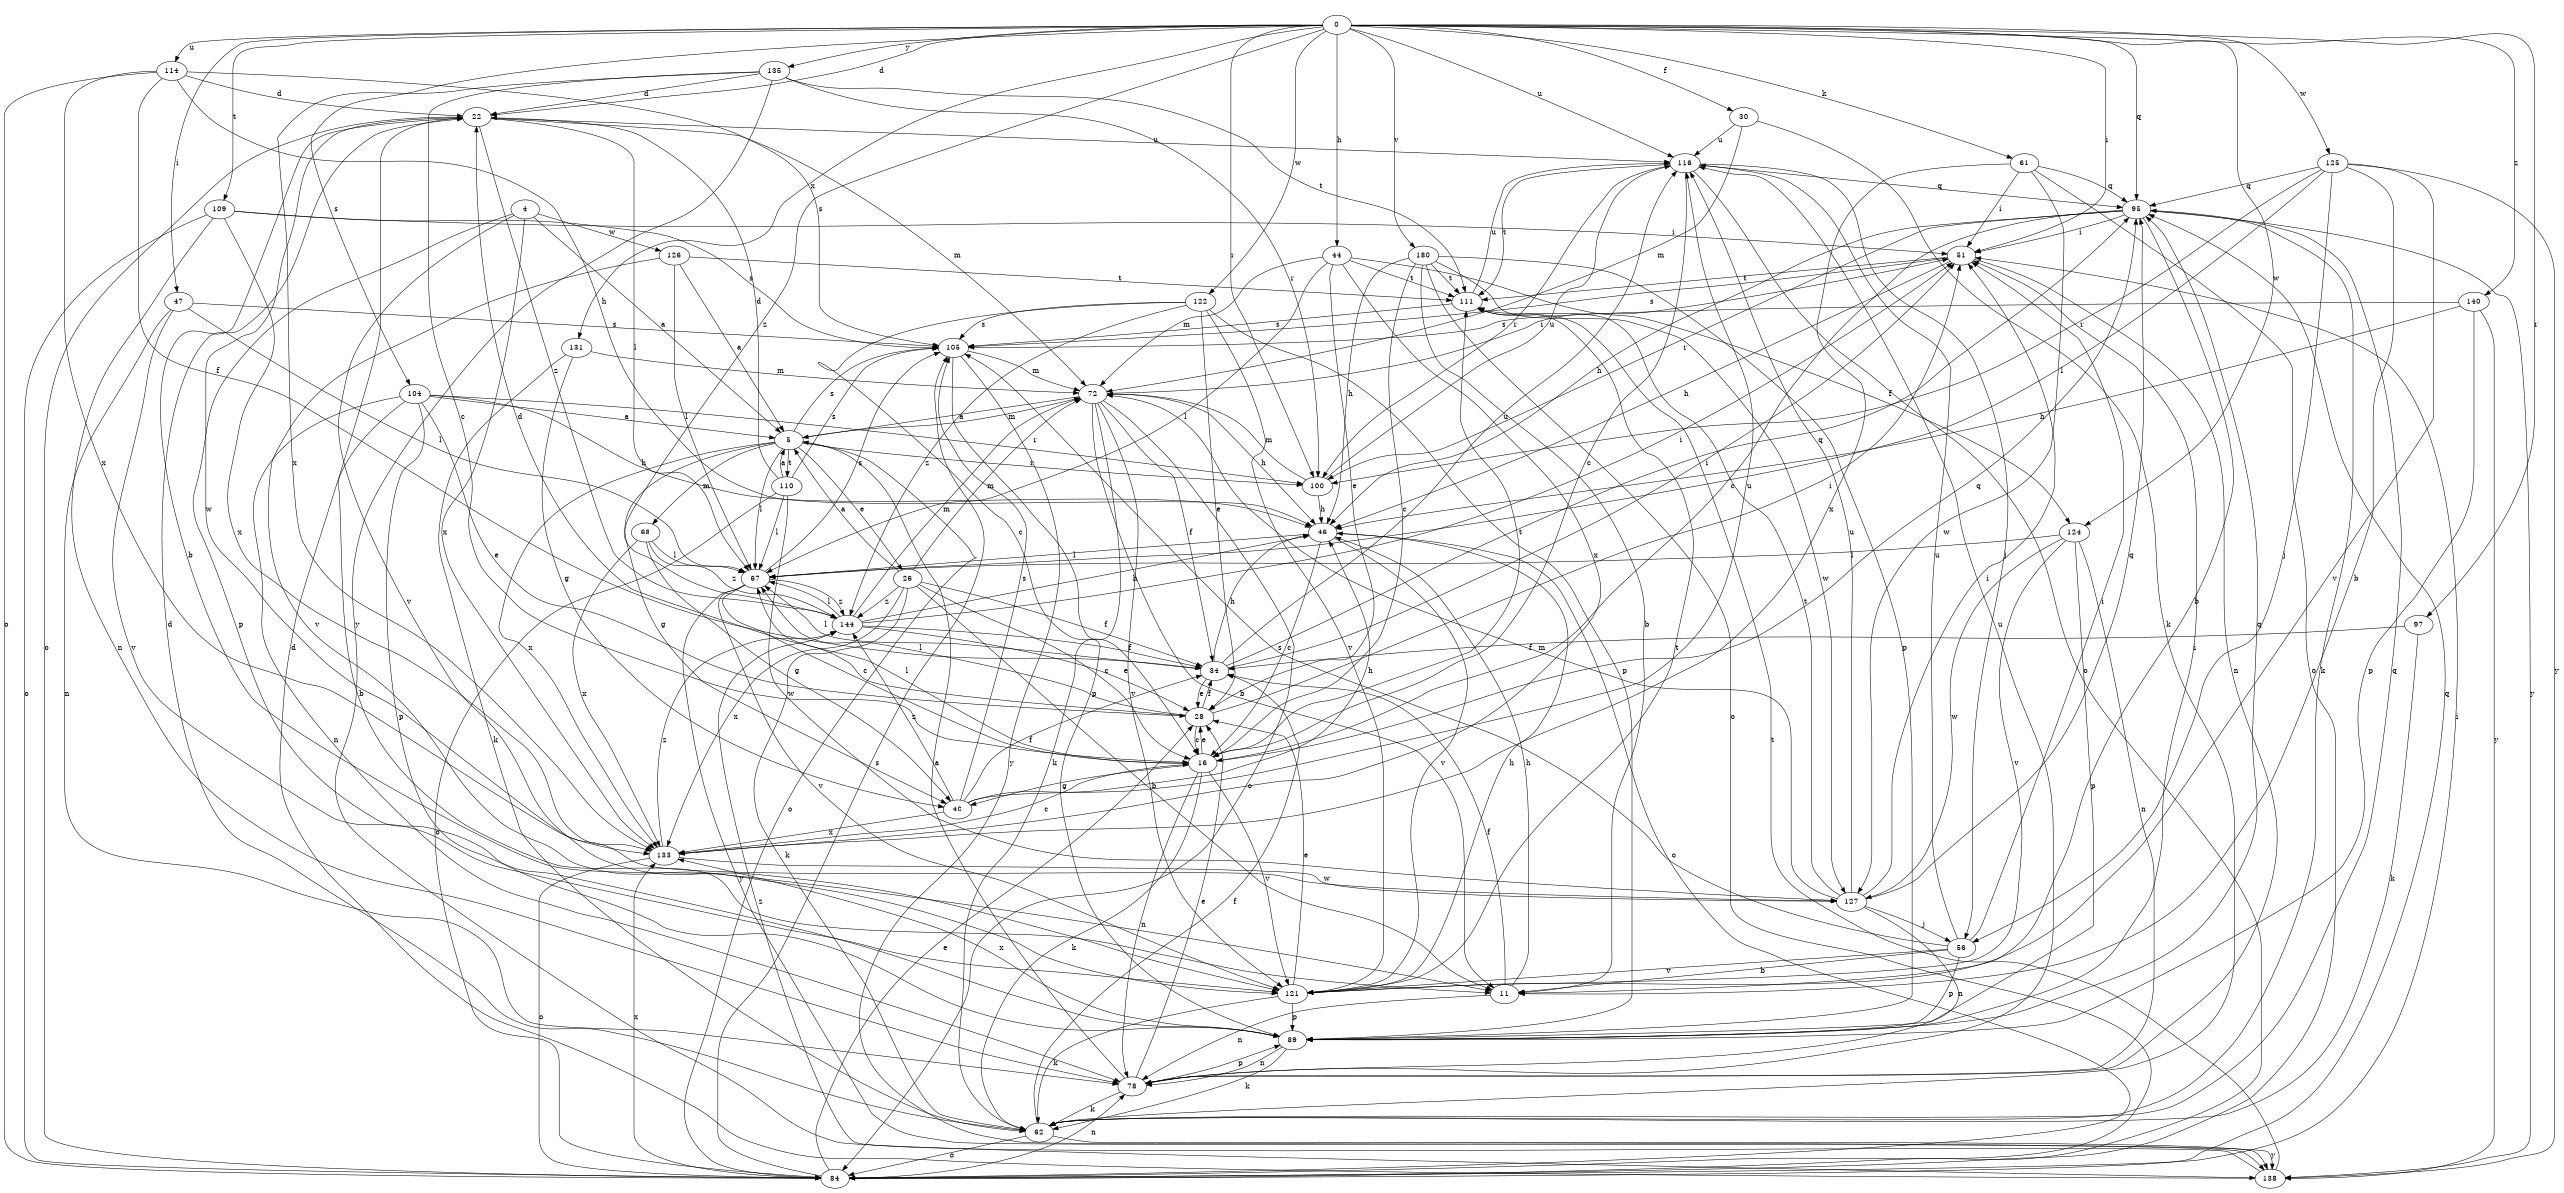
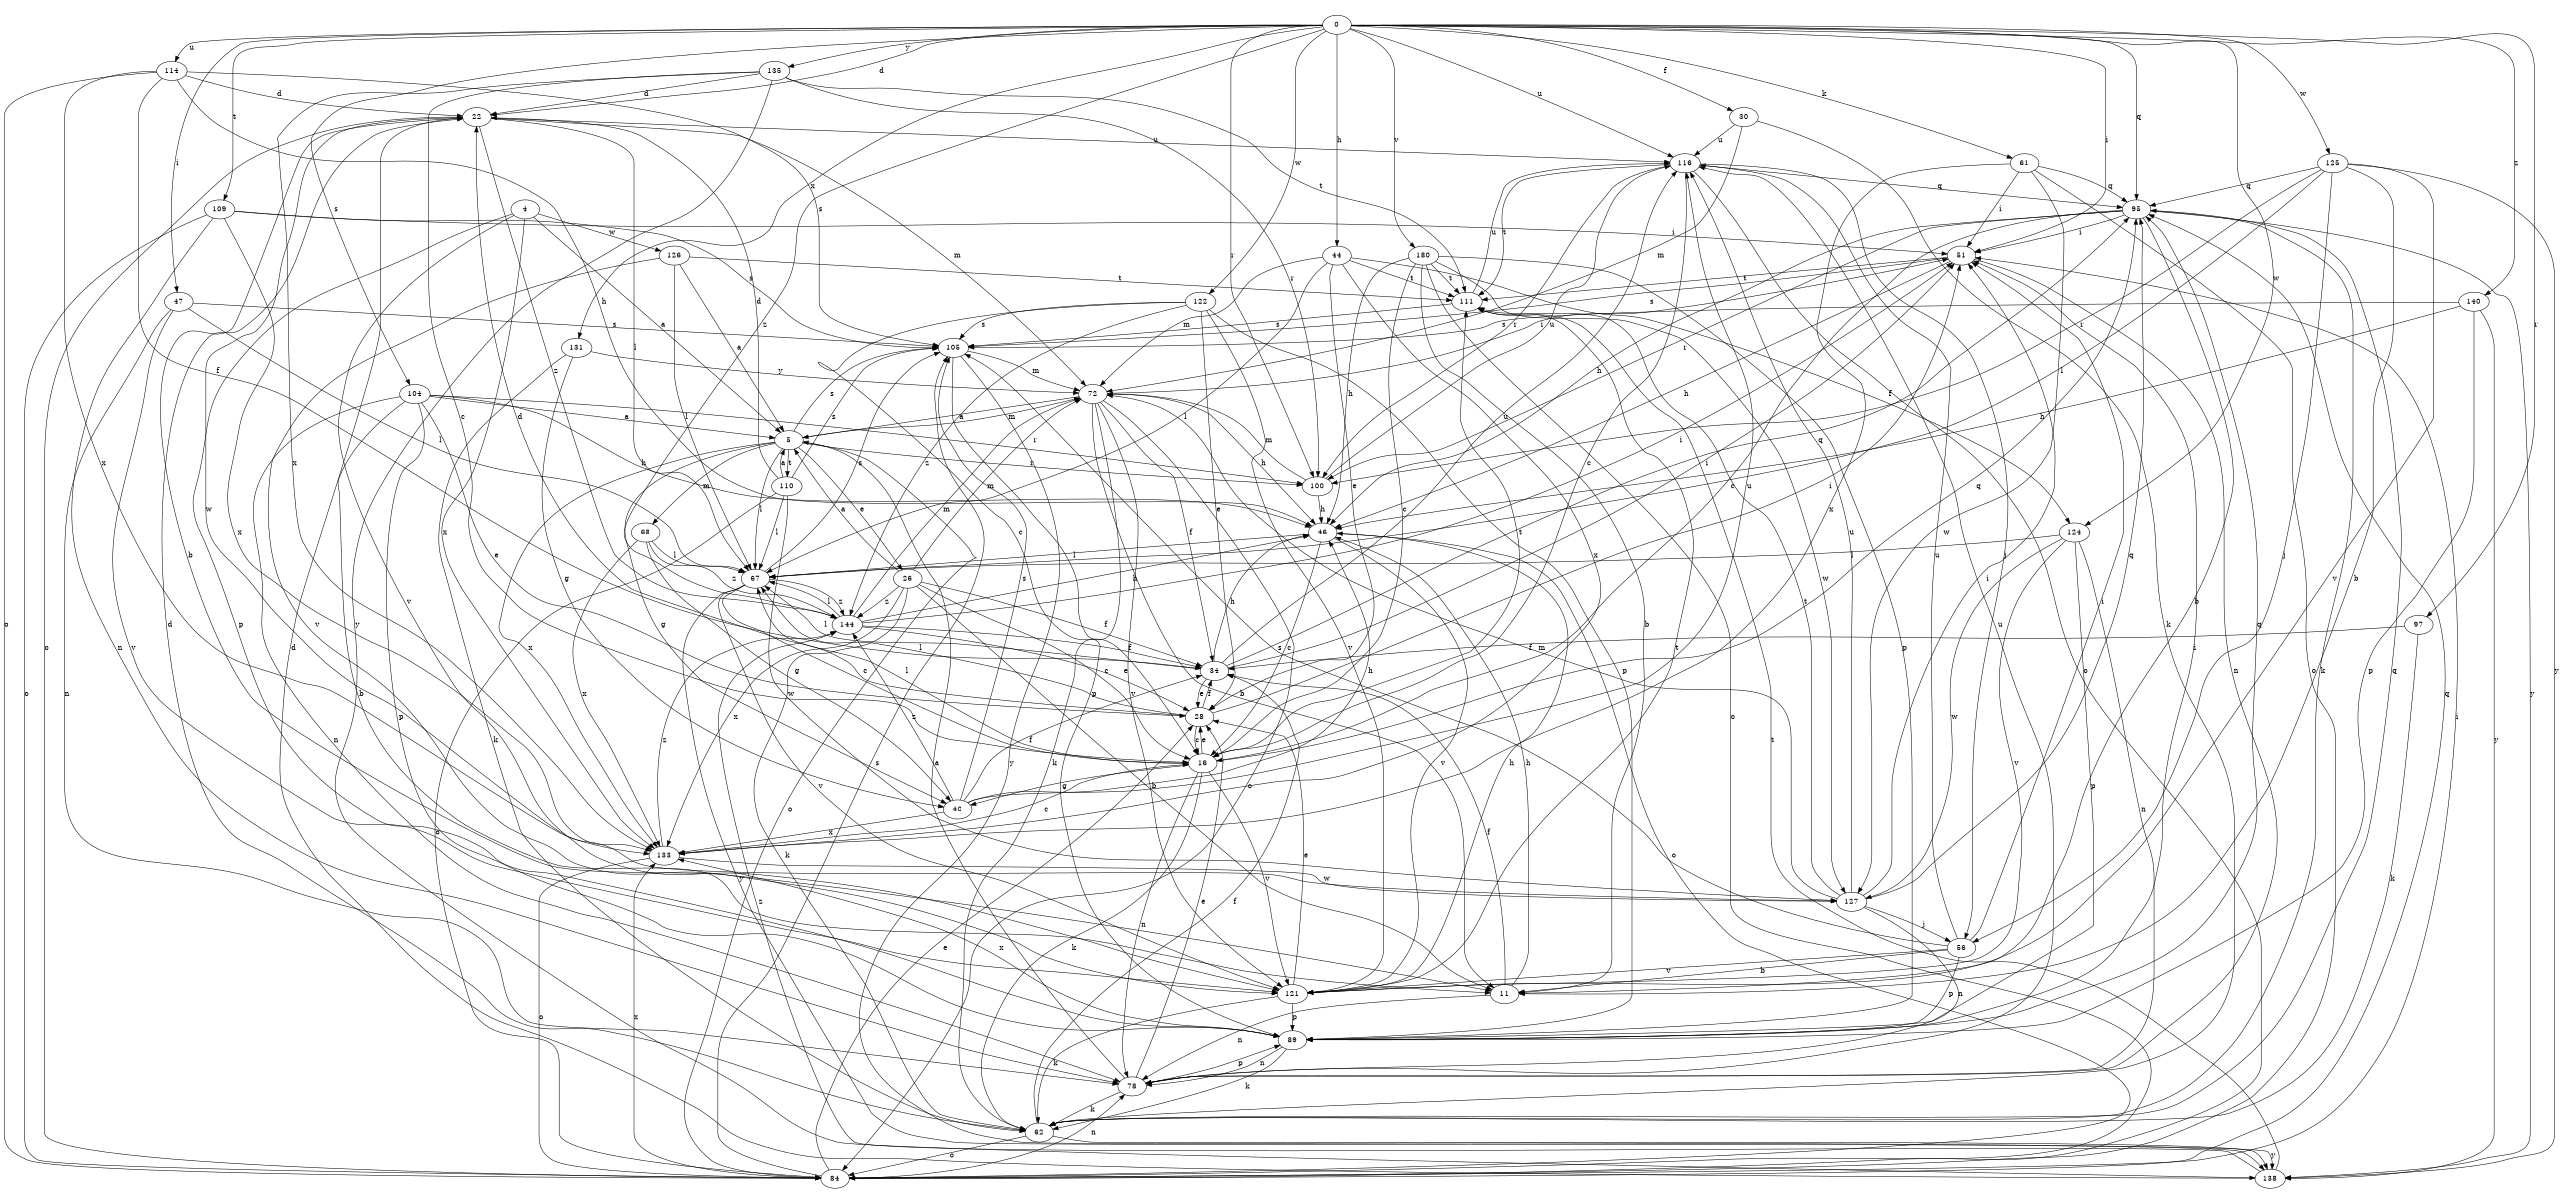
edge "131" -> "72": label "m" -> "y"
